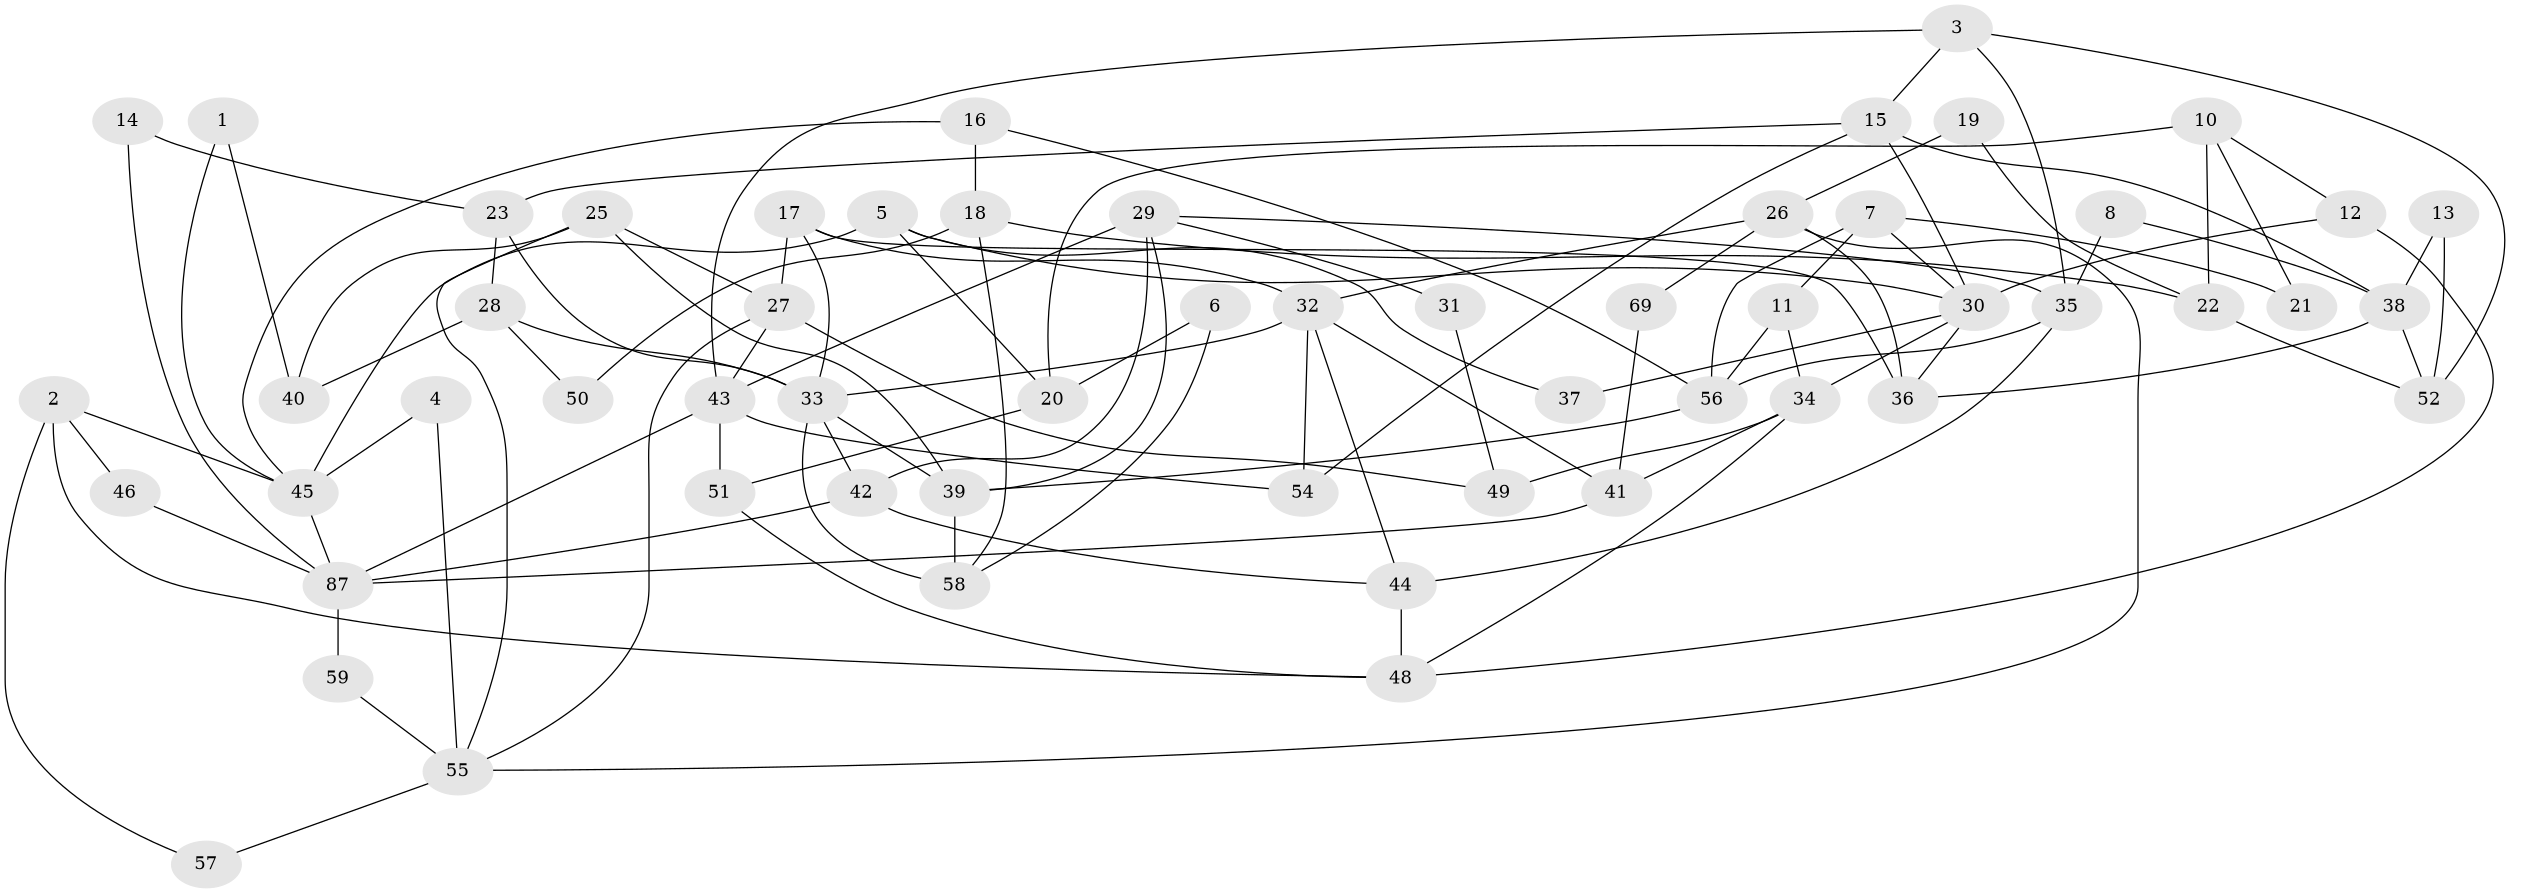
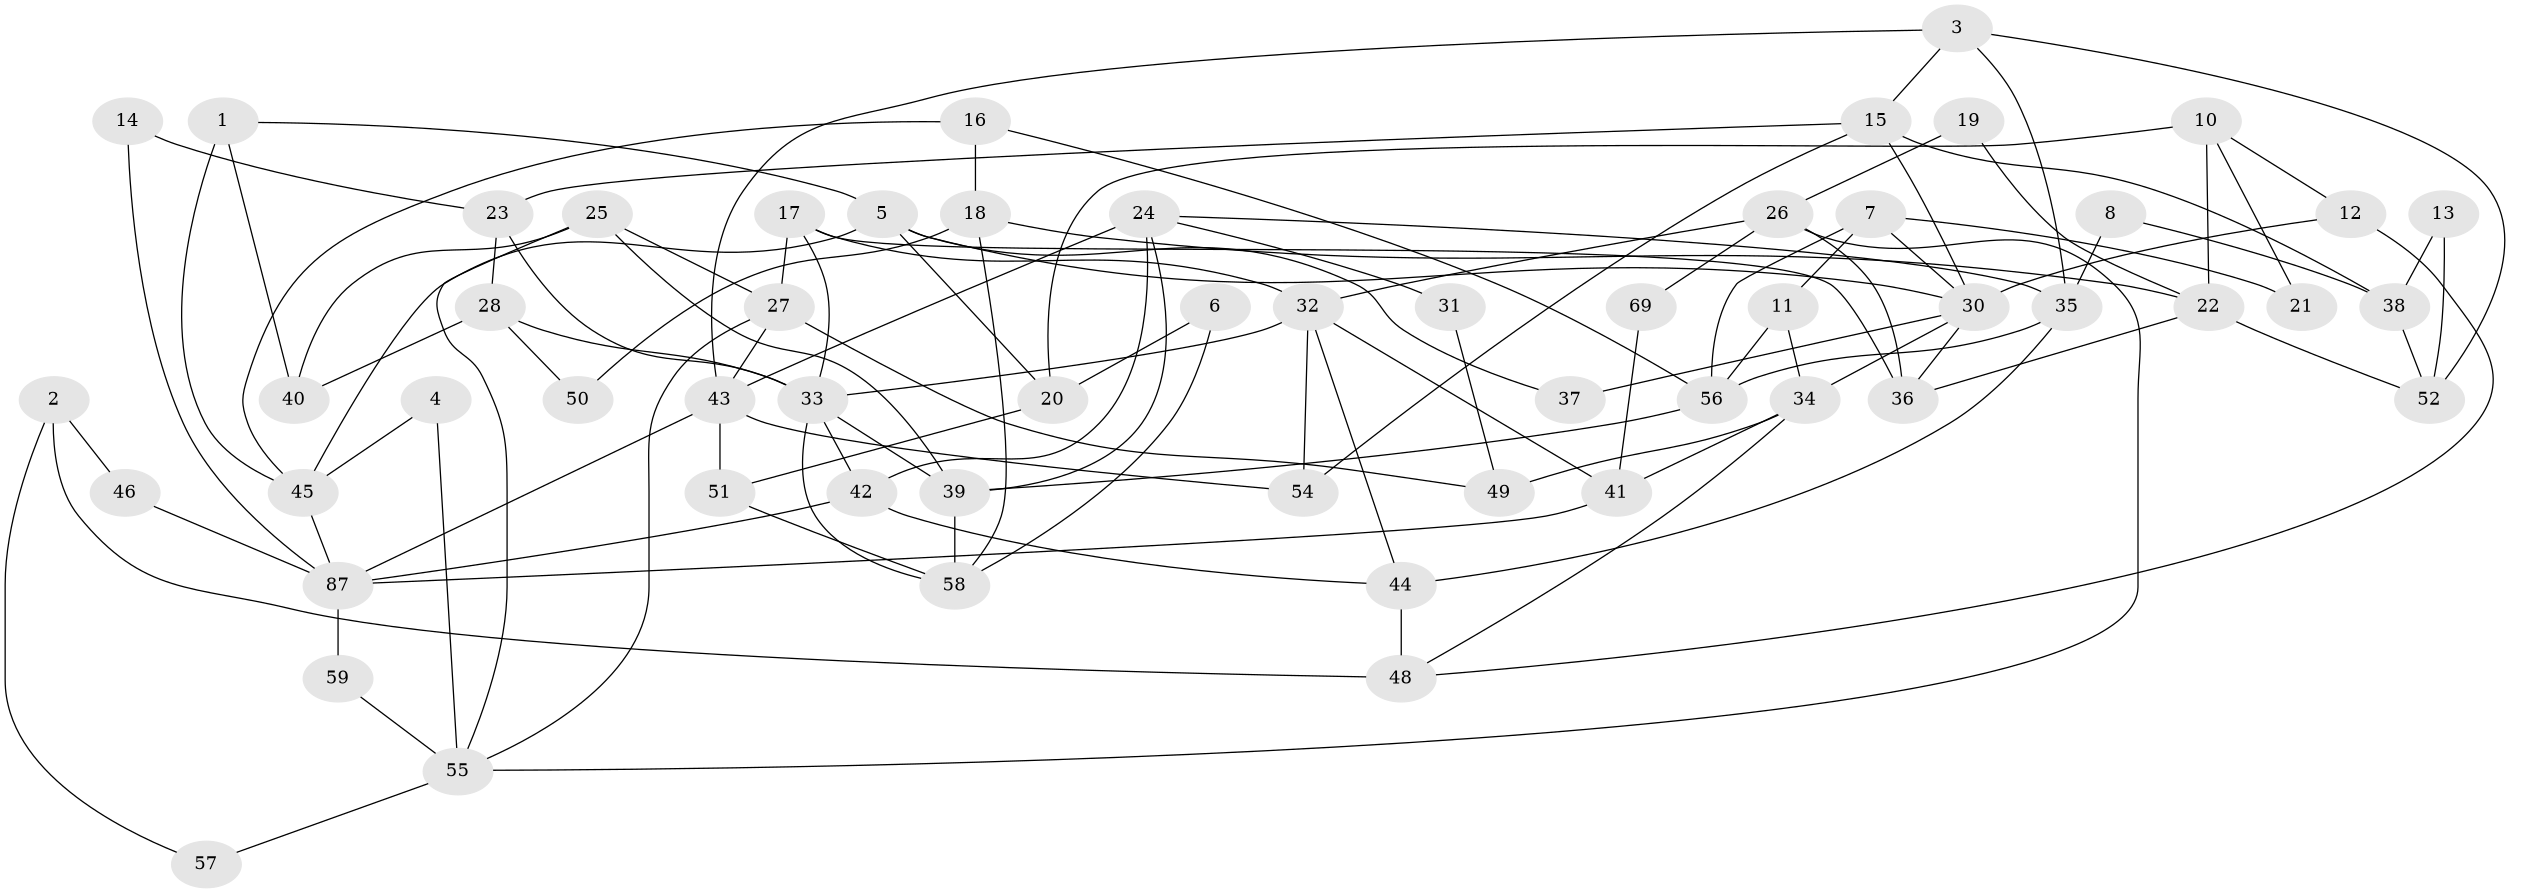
edge "1" -- "5": added
node "29": label "29" -> "24"
edge "38" -- "36": now "22" -- "36"
edge "2" -- "45": removed
edge "51" -- "48": now "51" -- "58"
